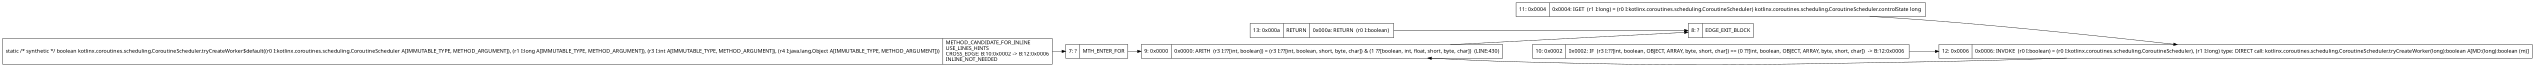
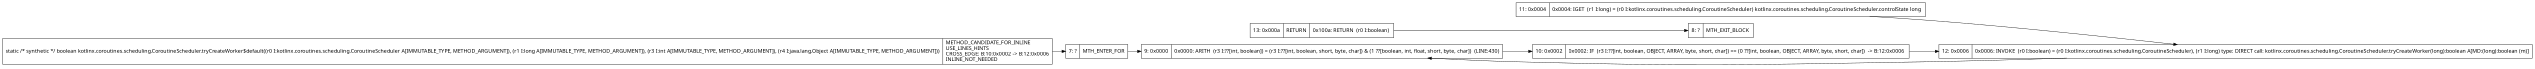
node "13: 0x000a": text "0x000a: RETURN  (r0 I:boolean)" -> "0x100a: RETURN  (r0 I:boolean)"
node "8: ?": text "EDGE_EXIT_BLOCK" -> "MTH_EXIT_BLOCK"
edge "9: 0x0000" -> "8: ?": now "9: 0x0000" -> "10: 0x0002"
